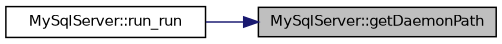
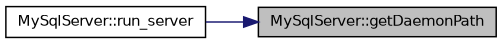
node "MySqlServer::run_run": label "MySqlServer::run_run" -> "MySqlServer::run_server"
